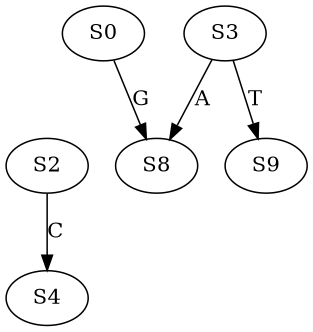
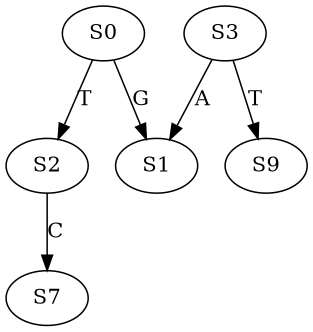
edge "S0" -> "S2": added, label "T"
node "S8": label "S8" -> "S1"
node "S4": label "S4" -> "S7"
